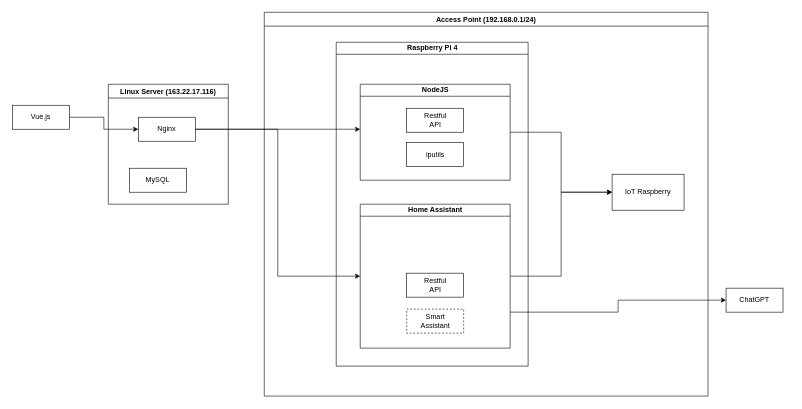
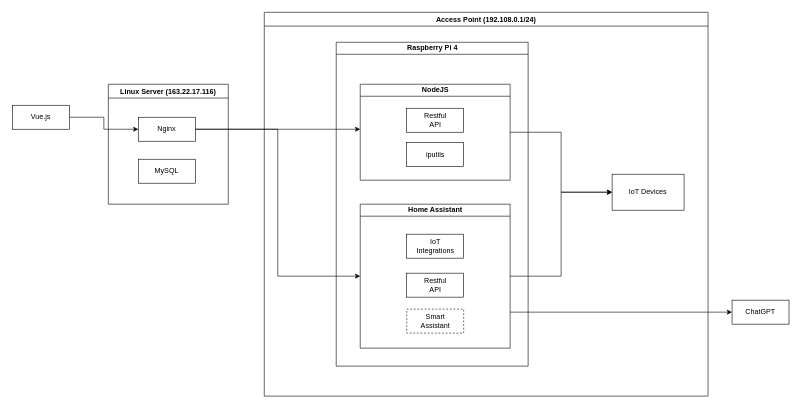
node "Access Point (192.168.0.1/24)": label "Access Point (192.168.0.1/24)" -> "Access Point (192.108.0.1/24)"
node "MySQL": moved (158, 180) -> (167, 171)
node "IoT Raspberry": label "IoT Raspberry" -> "IoT Devices"
node "IoT Integrations": added
node "ChatGPT": moved (755, 300) -> (761, 312)
